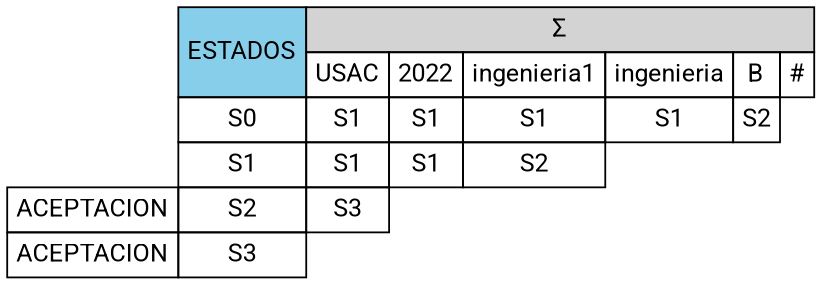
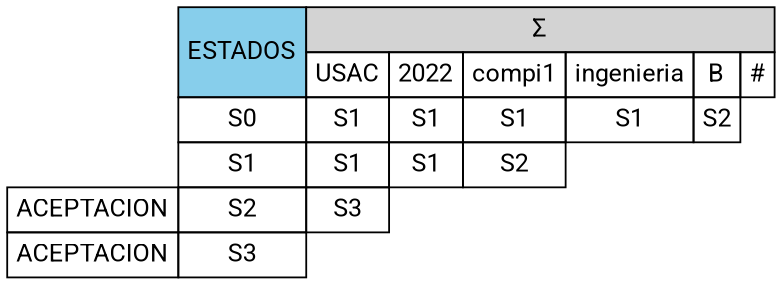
node "ESTADOS": text "ingenieria1" -> "compi1"
